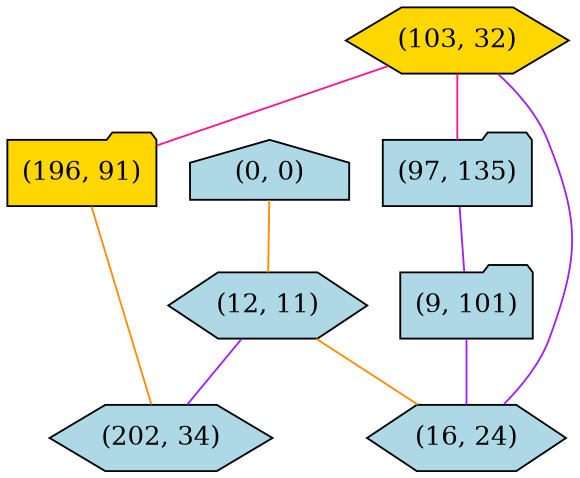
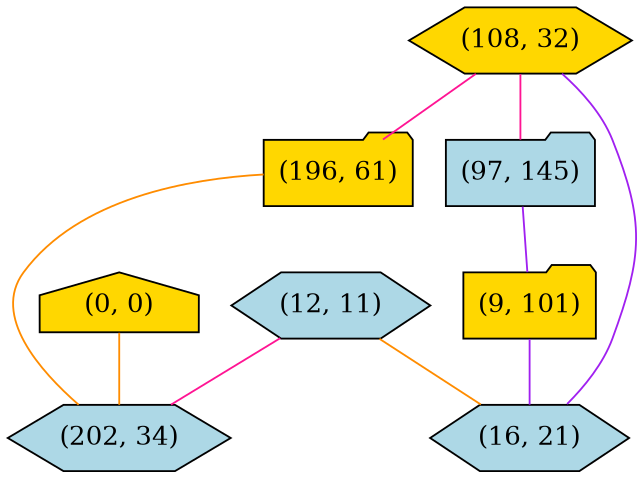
node "(103, 32)": label "(103, 32)" -> "(108, 32)"
node "(196, 91)": label "(196, 91)" -> "(196, 61)"
node "(0, 0)": fillcolor lightblue -> gold
node "(97, 135)": label "(97, 135)" -> "(97, 145)"
edge "(0, 0)" -- "(12, 11)": now "(0, 0)" -- "(202, 34)"
node "(9, 101)": fillcolor lightblue -> gold
edge "(12, 11)" -- "(202, 34)": color purple -> deeppink
node "(16, 24)": label "(16, 24)" -> "(16, 21)"
